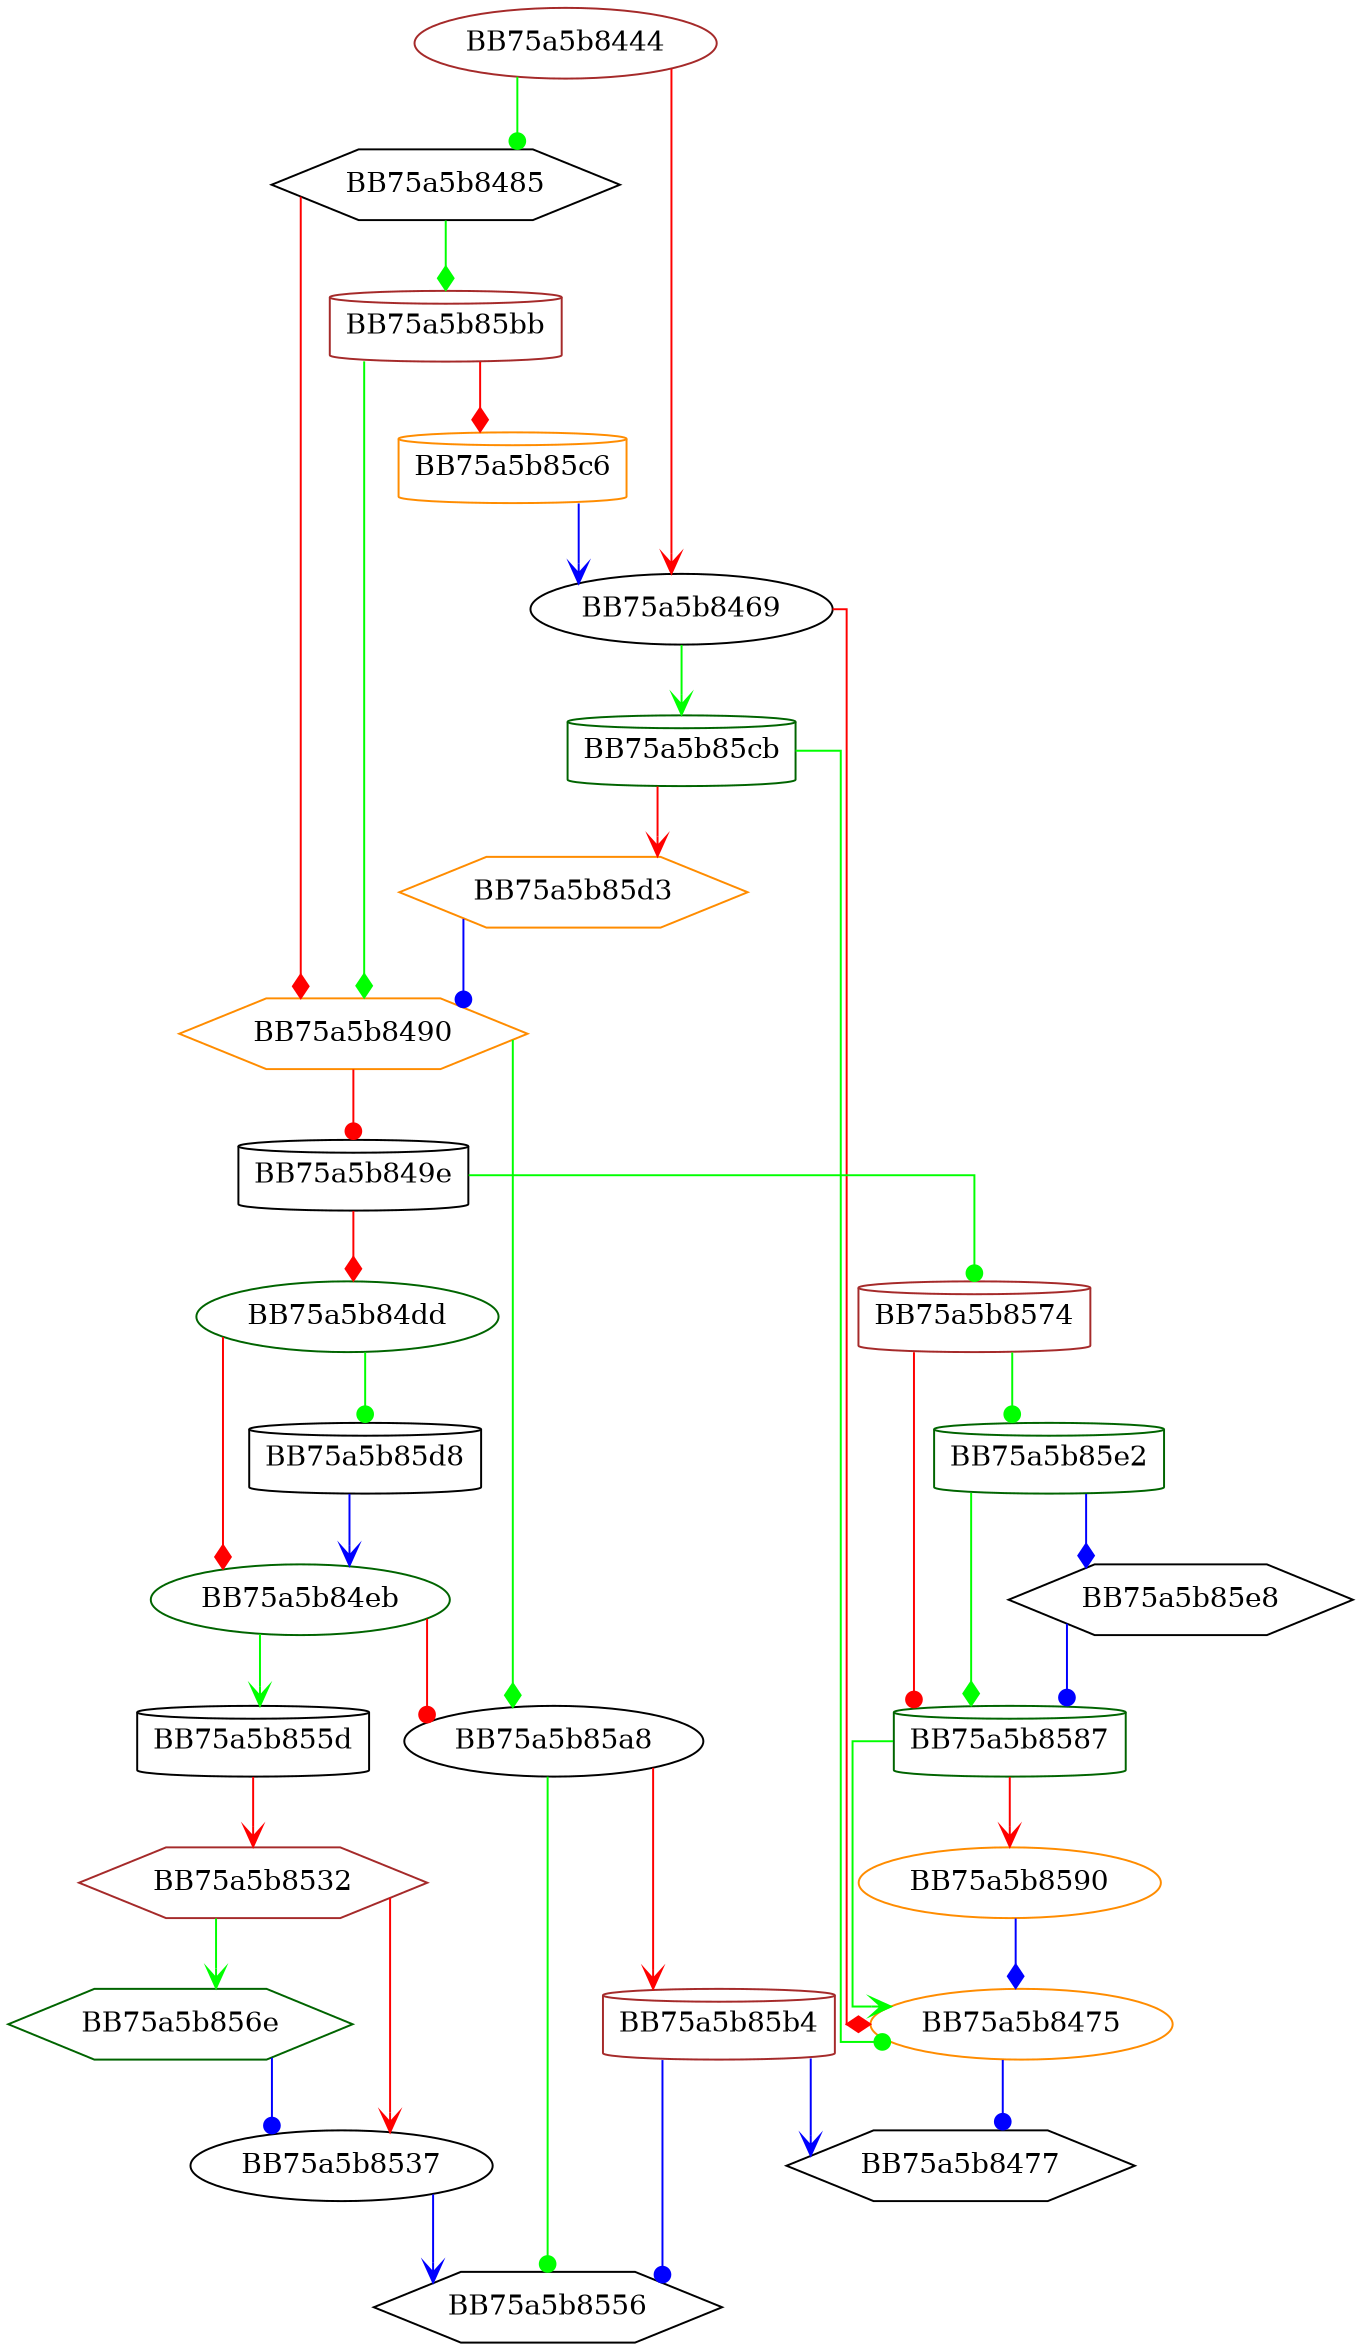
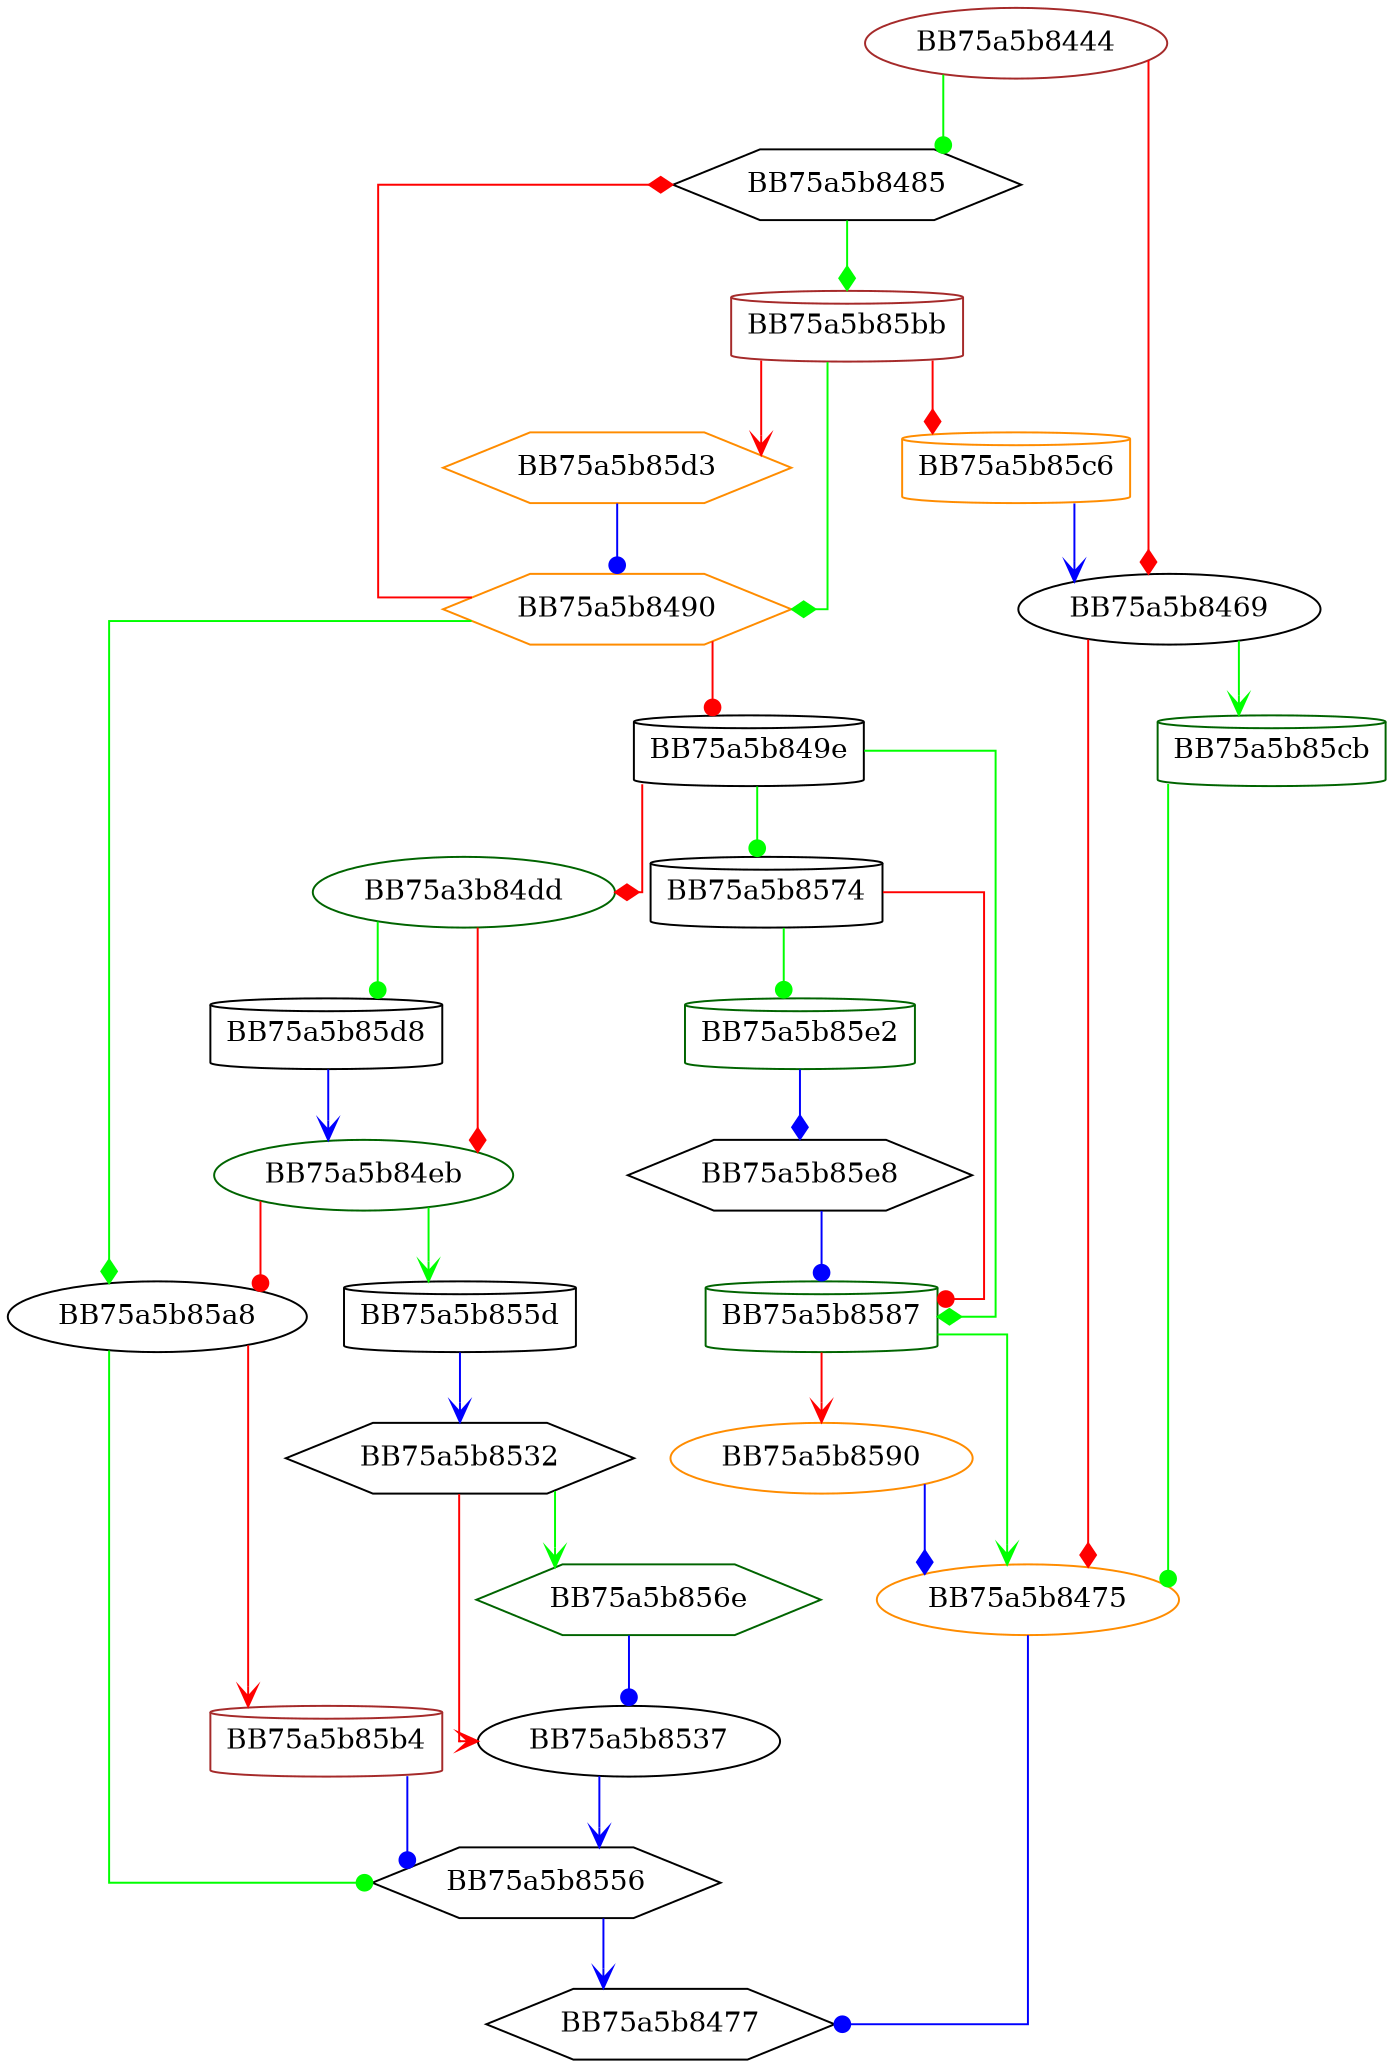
edge "BB75a5b8444" -> "BB75a5b8469": arrowhead vee -> diamond
edge "BB75a5b8485" -> "BB75a5b8490": reversed
edge "BB75a5b85cb" -> "BB75a5b85d3": now "BB75a5b85bb" -> "BB75a5b85d3"
node "BB75a5b84dd": label "BB75a5b84dd" -> "BB75a3b84dd"
node "BB75a5b8574": color brown -> black
edge "BB75a5b85e2" -> "BB75a5b8587": now "BB75a5b849e" -> "BB75a5b8587"
edge "BB75a5b855d" -> "BB75a5b8532": color red -> blue
node "BB75a5b8532": color brown -> black
edge "BB75a5b85b4" -> "BB75a5b8477": now "BB75a5b8556" -> "BB75a5b8477"
